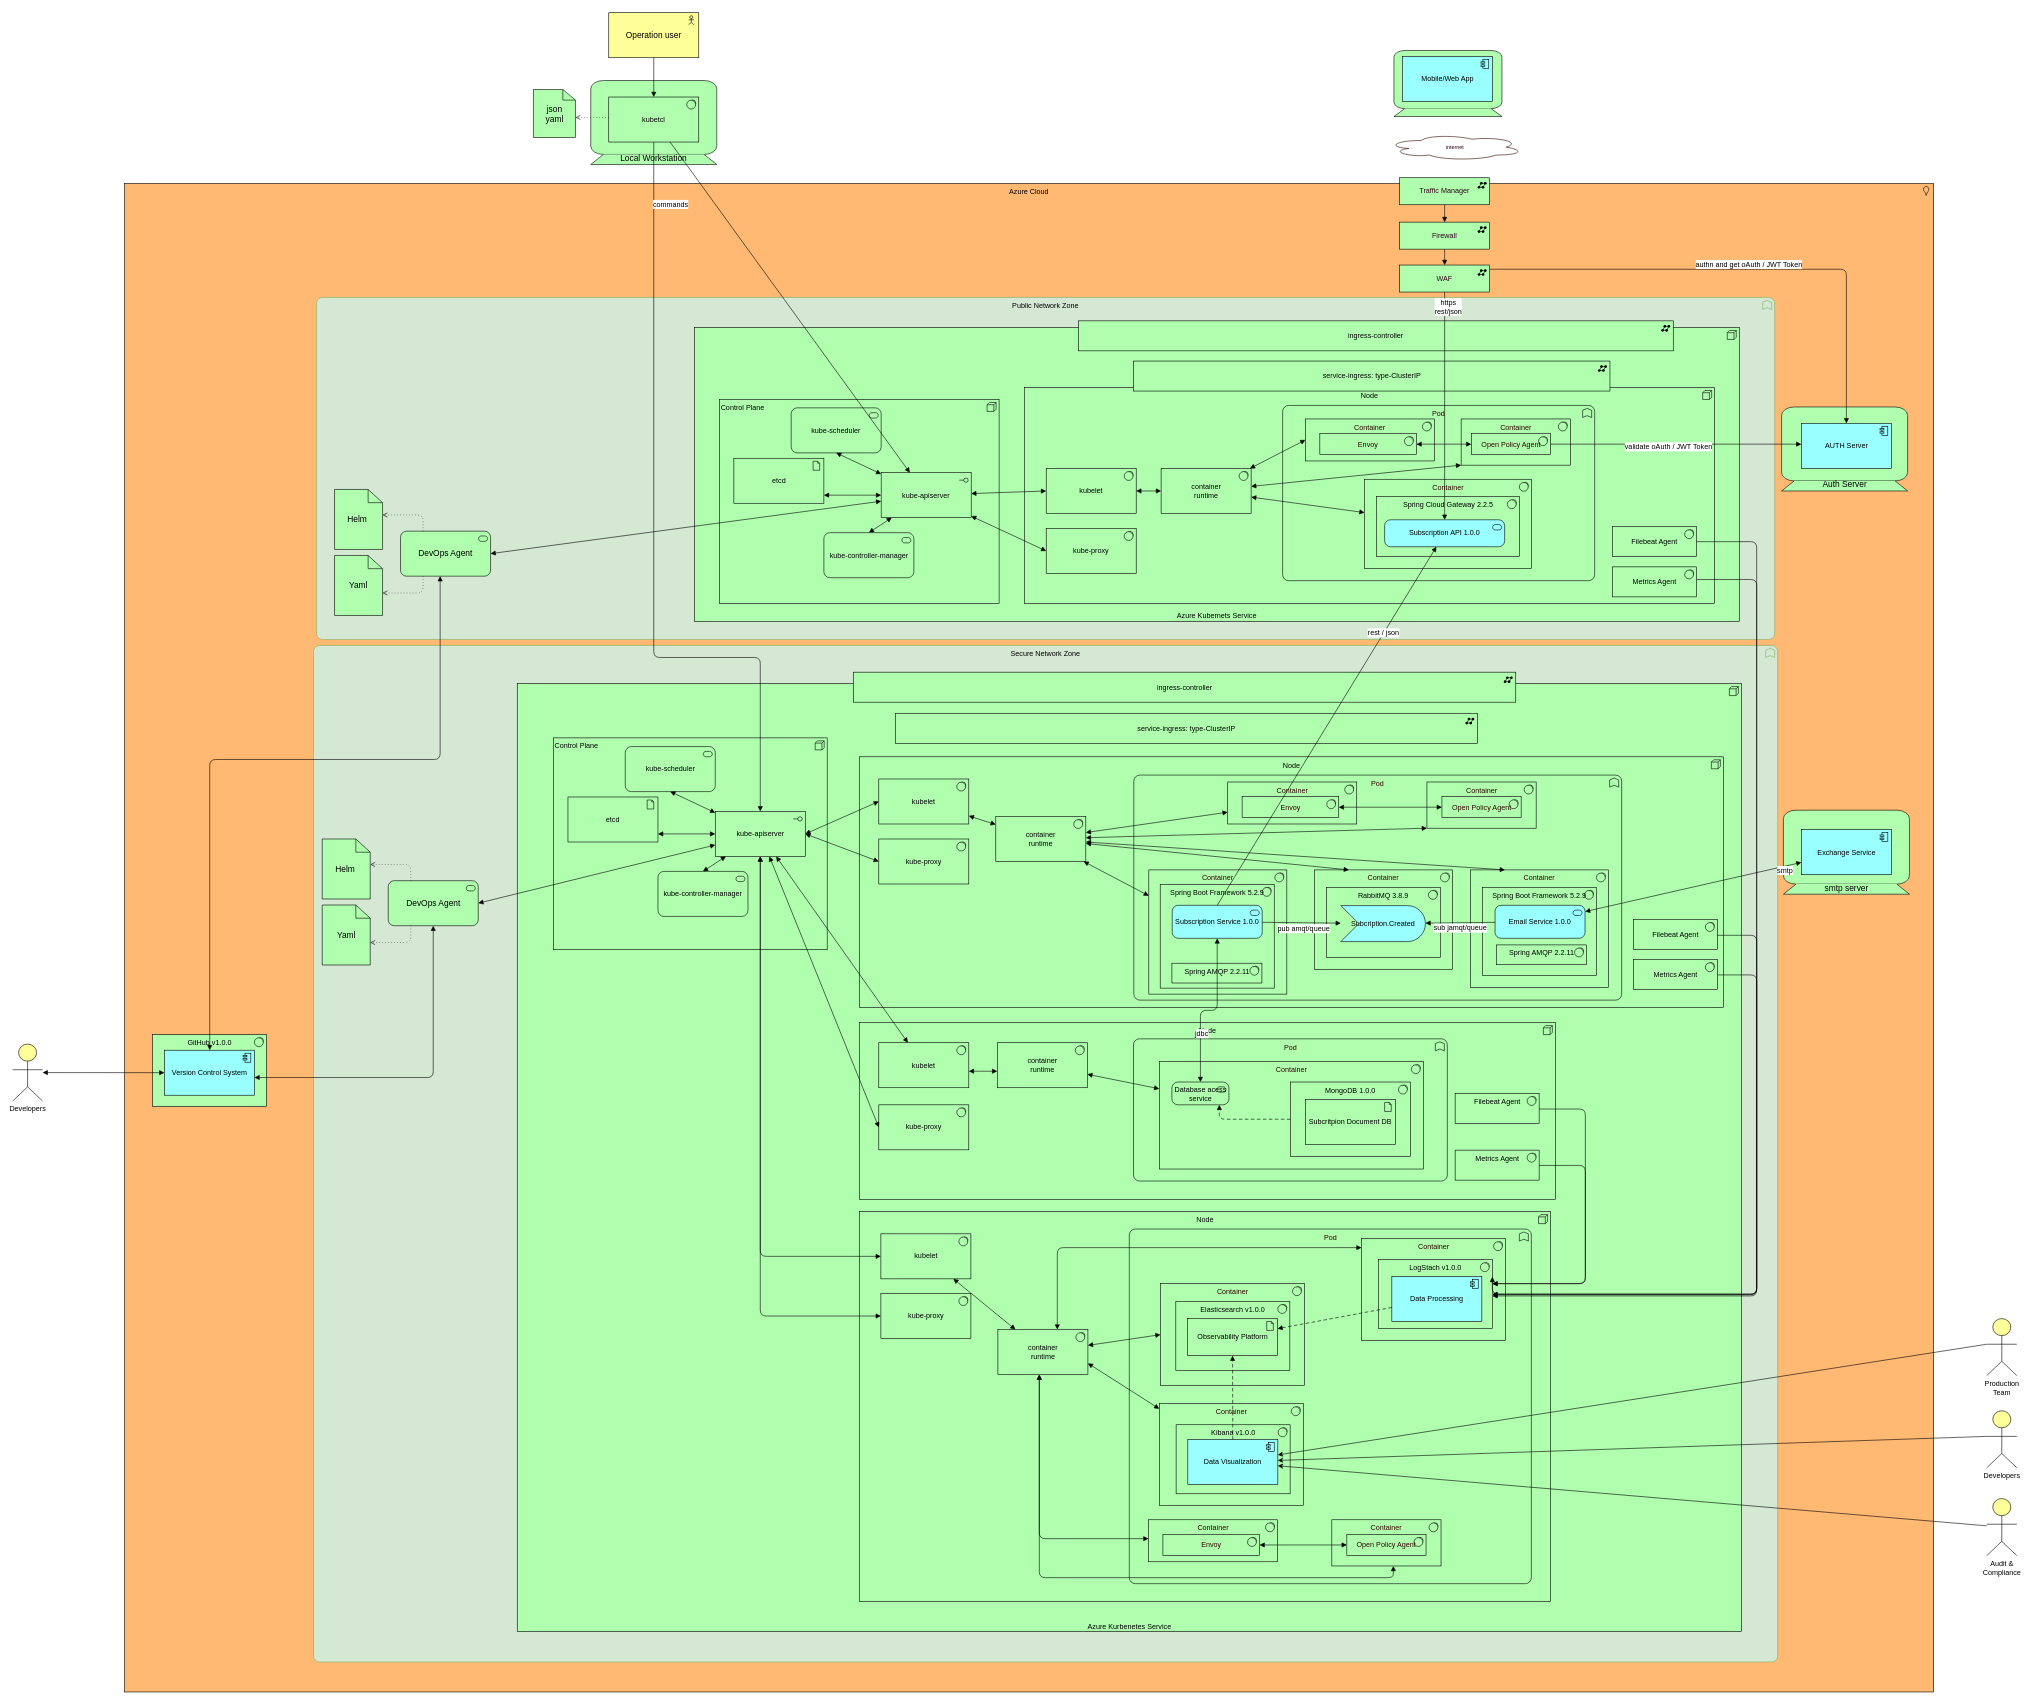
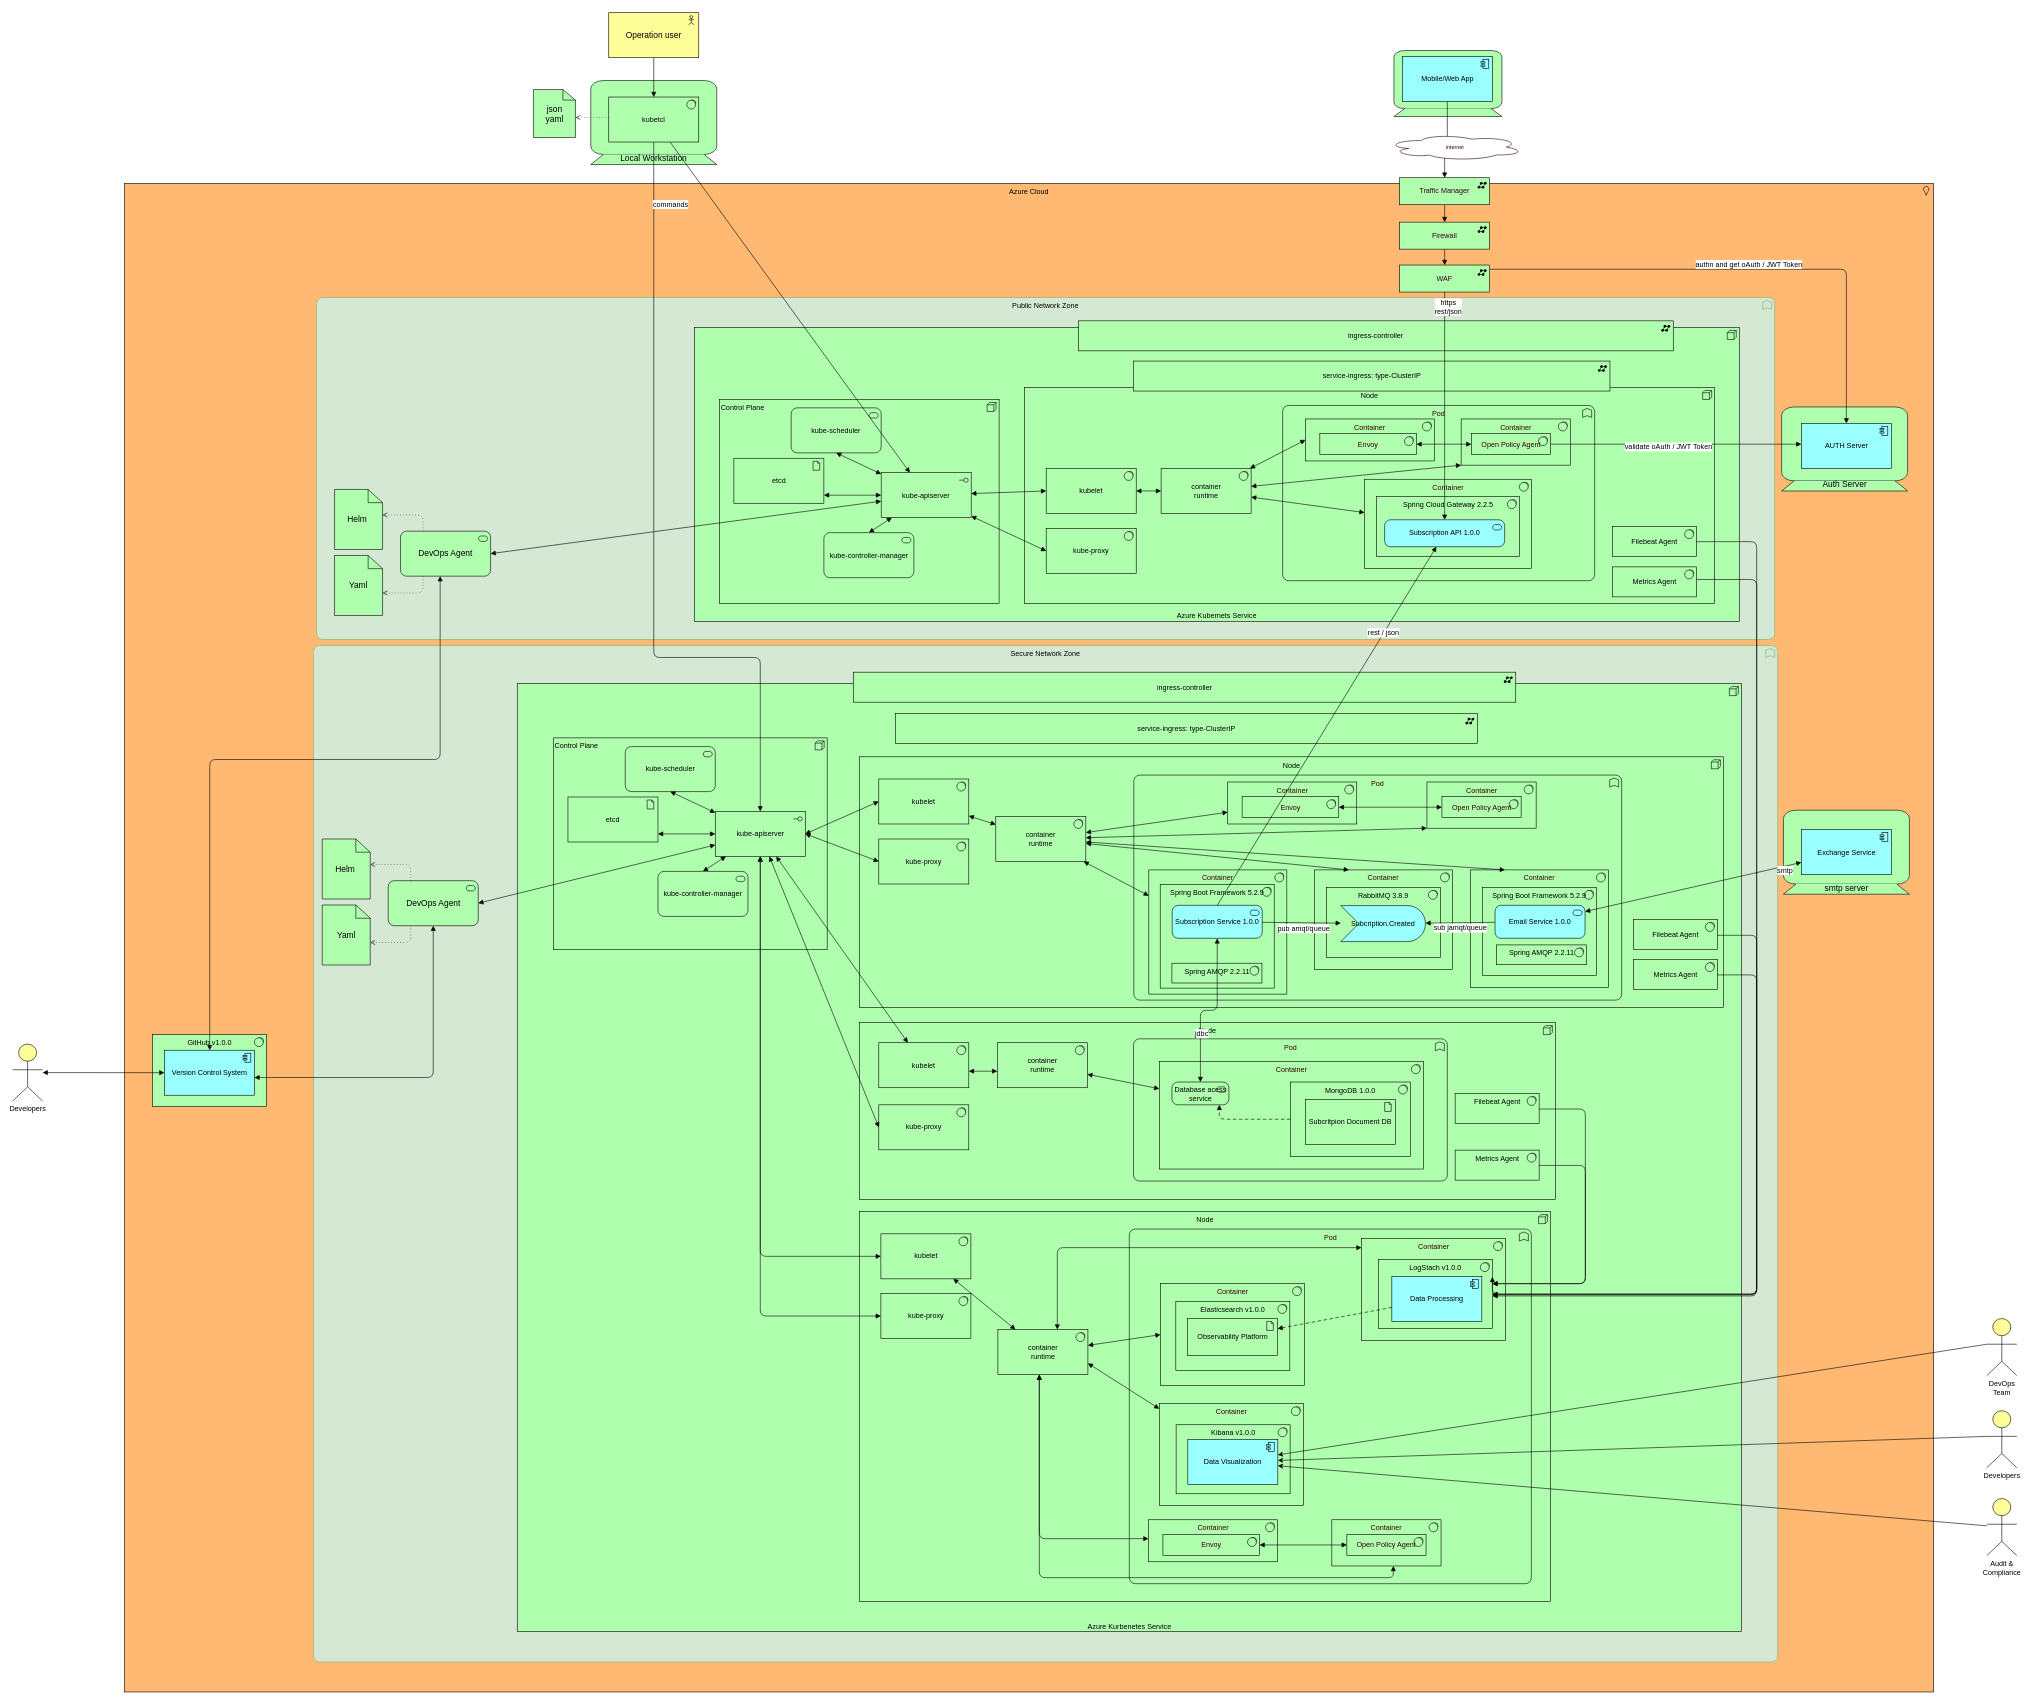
edge "Mobile/Web App" -> "Traffic Manager": added
edge "Data Visualization" -> "Observability Platform": removed
node "Production Team": label "Production Team" -> "DevOps Team"
